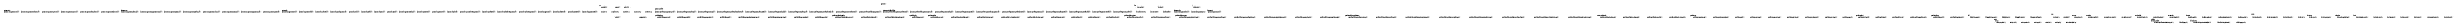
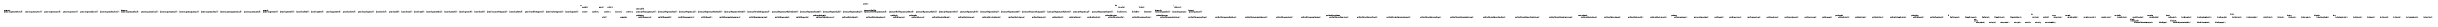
node "appointments._cocos.AppointmentsASTEndCoCo.java (1)": removed
node "_symboltable.scope.SetSpanningSymbolAbsent.ftl (1)": label "_symboltable.scope.SetSpanningSymbolAbsent.ftl (1)" -> "_methods.scope.SetSpanningSymbolAbsent.ftl (1)"
